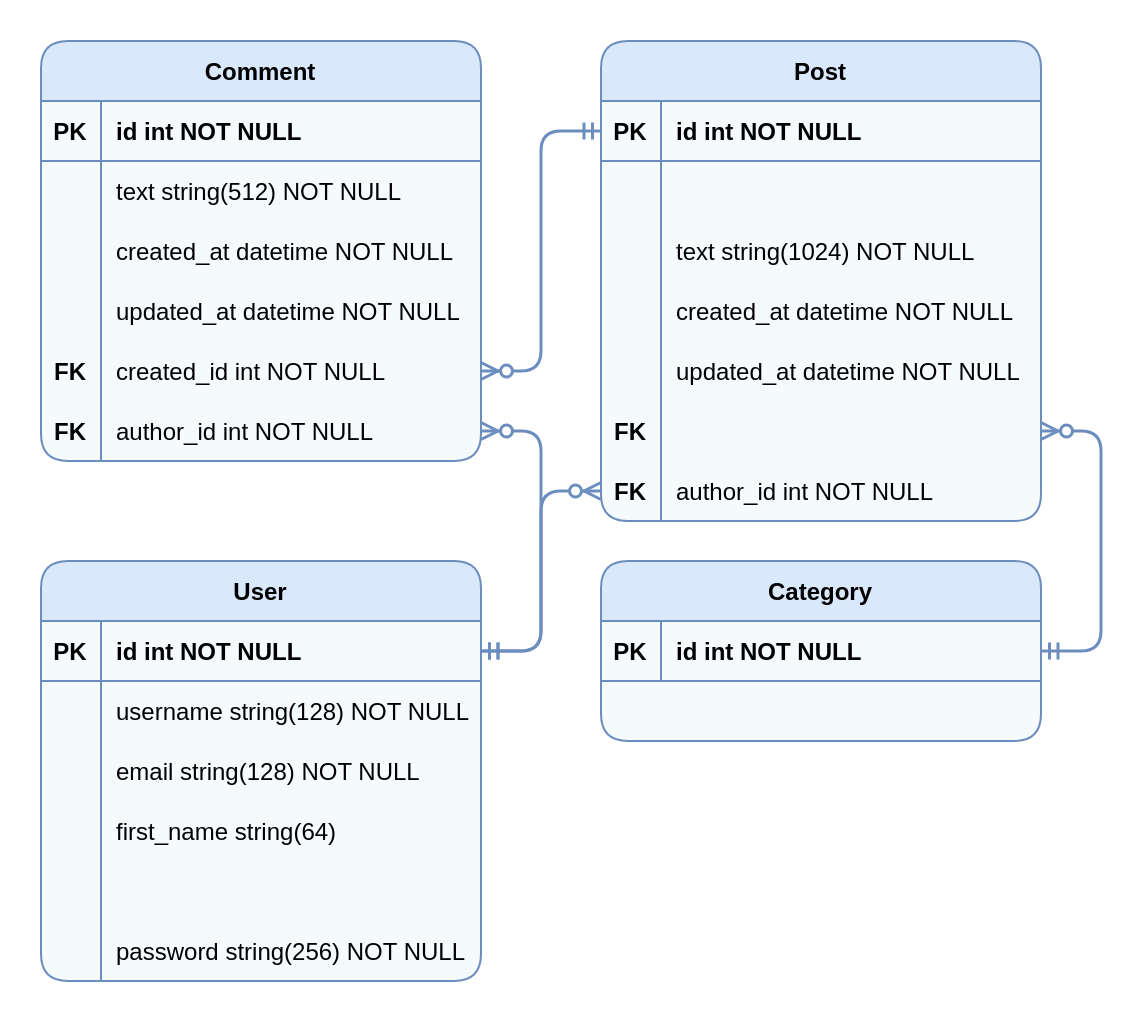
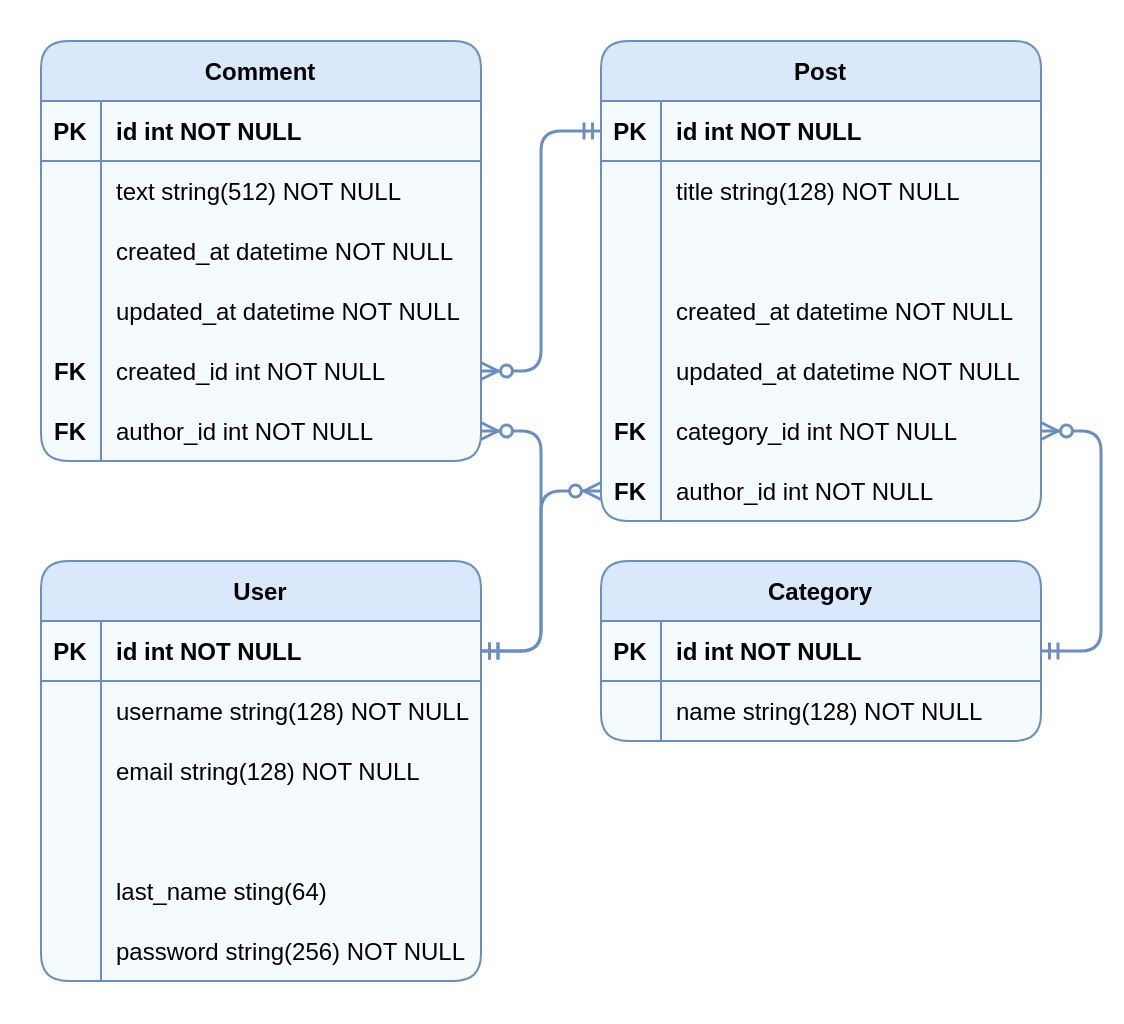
node "title string(128) NOT NULL": added
node "text string(1024) NOT NULL": removed
node "category_id int NOT NULL": added
node "name string(128) NOT NULL": added
node "first_name string(64)": removed
node "last_name sting(64)": added
